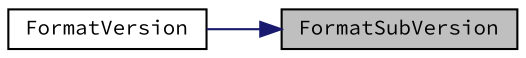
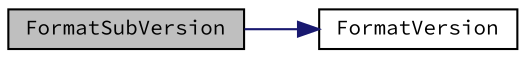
edge "FormatVersion" -> "FormatSubVersion": reversed
